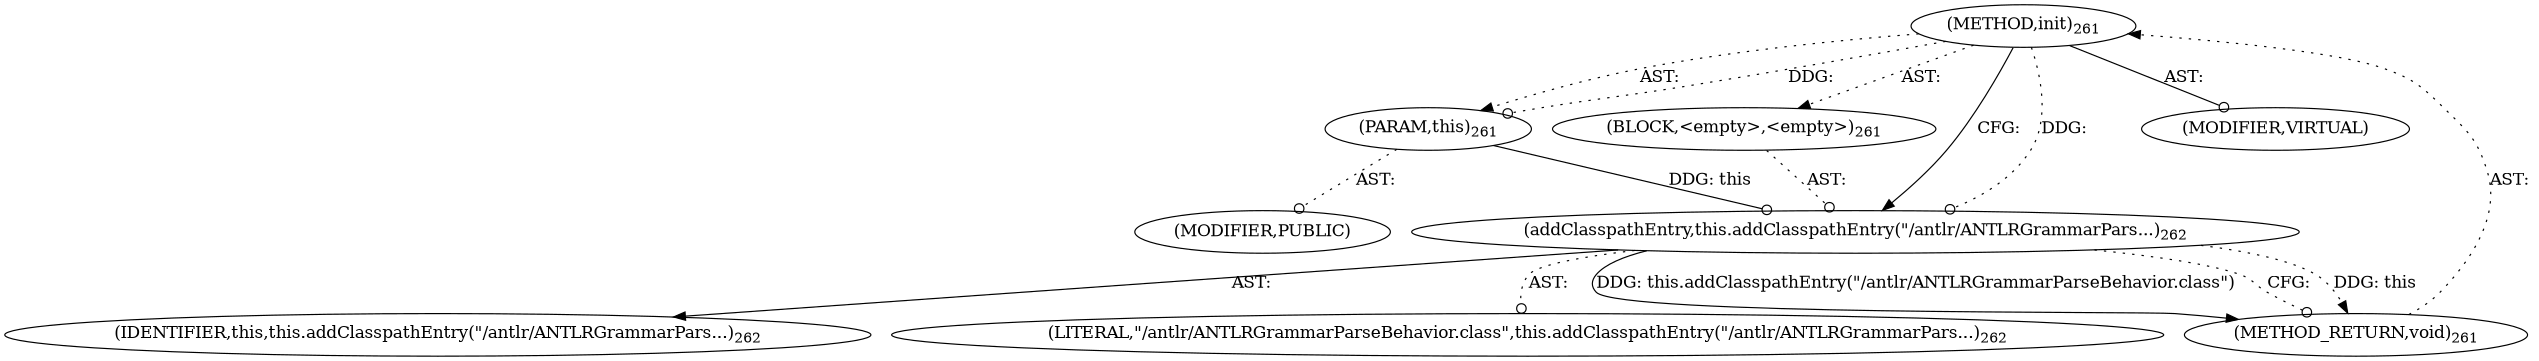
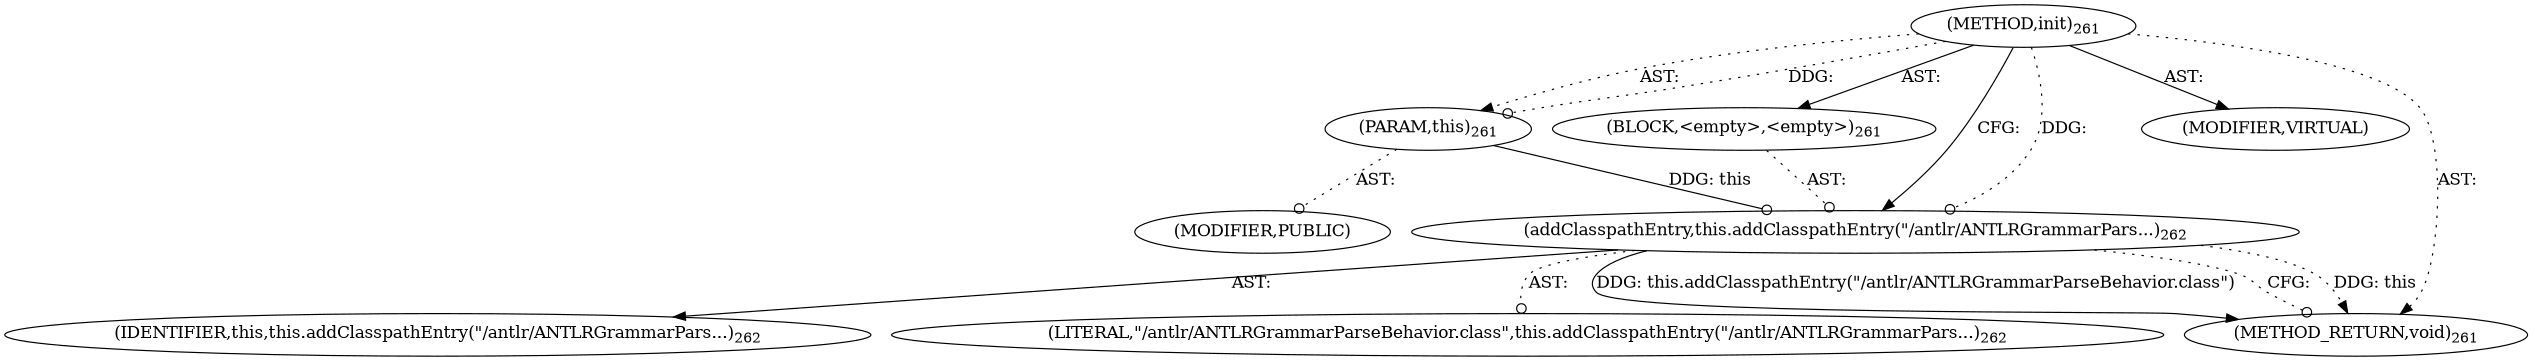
edge "(METHOD,init)" -> "(BLOCK,<empty>,<empty>)": style dotted -> solid
edge "(METHOD,init)" -> "(MODIFIER,VIRTUAL)": arrowhead odot -> normal
edge "(METHOD_RETURN,void)" -> "(METHOD,init)": reversed
